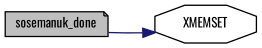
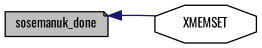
edge "sosemanuk_done" -> "XMEMSET": reversed
